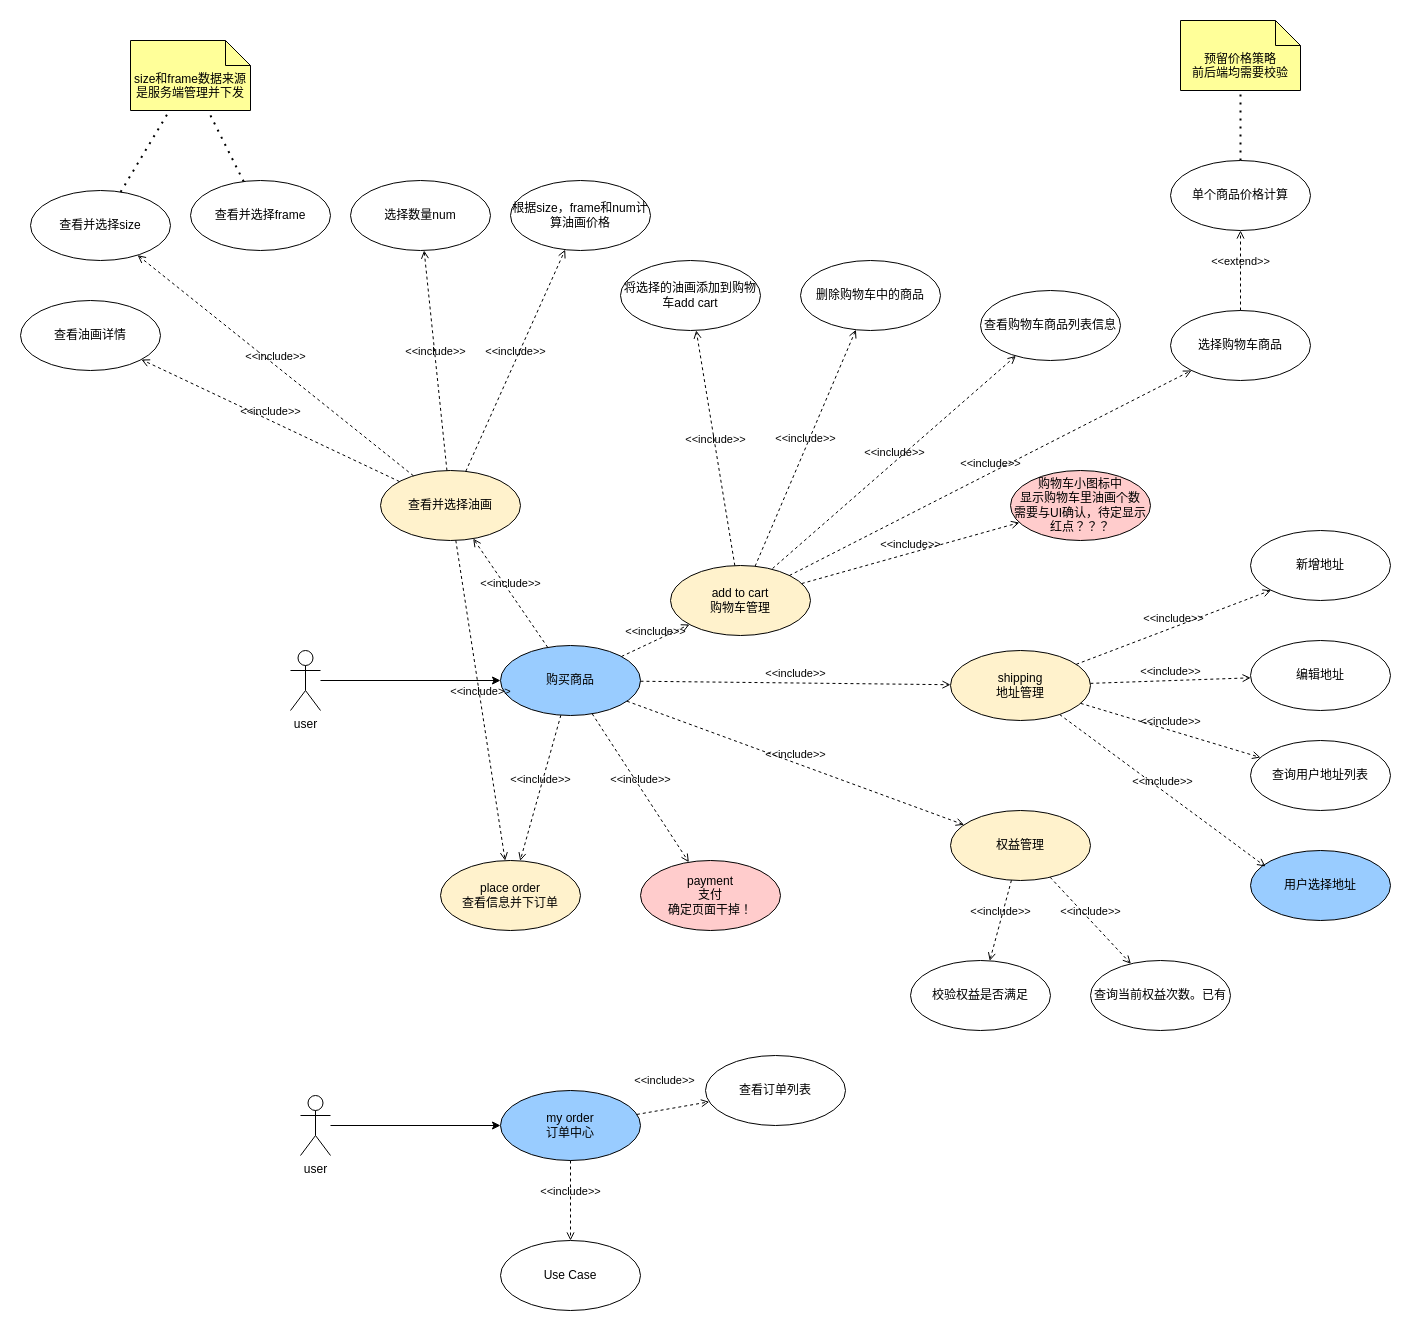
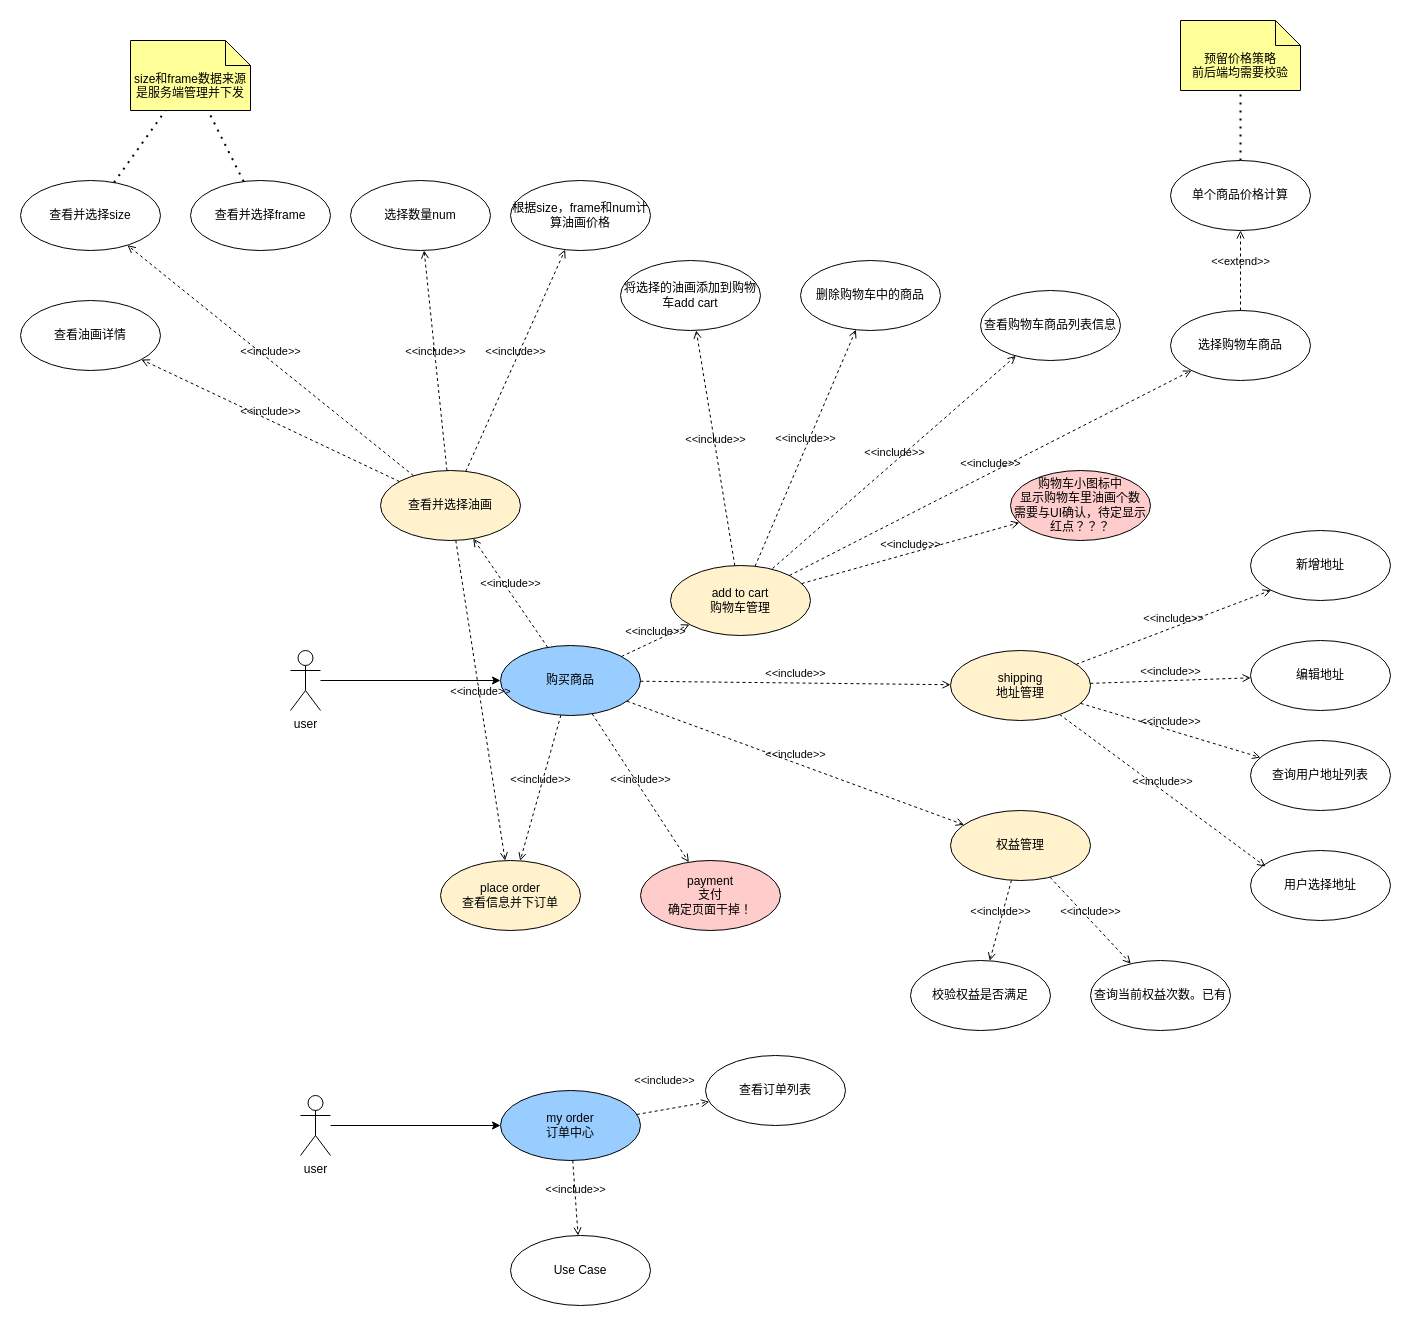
node "查看并选择size": moved (101, 226) -> (91, 216)
node "用户选择地址": fillcolor #99ccff -> #ffffff
node "Use Case": moved (571, 1276) -> (581, 1271)
